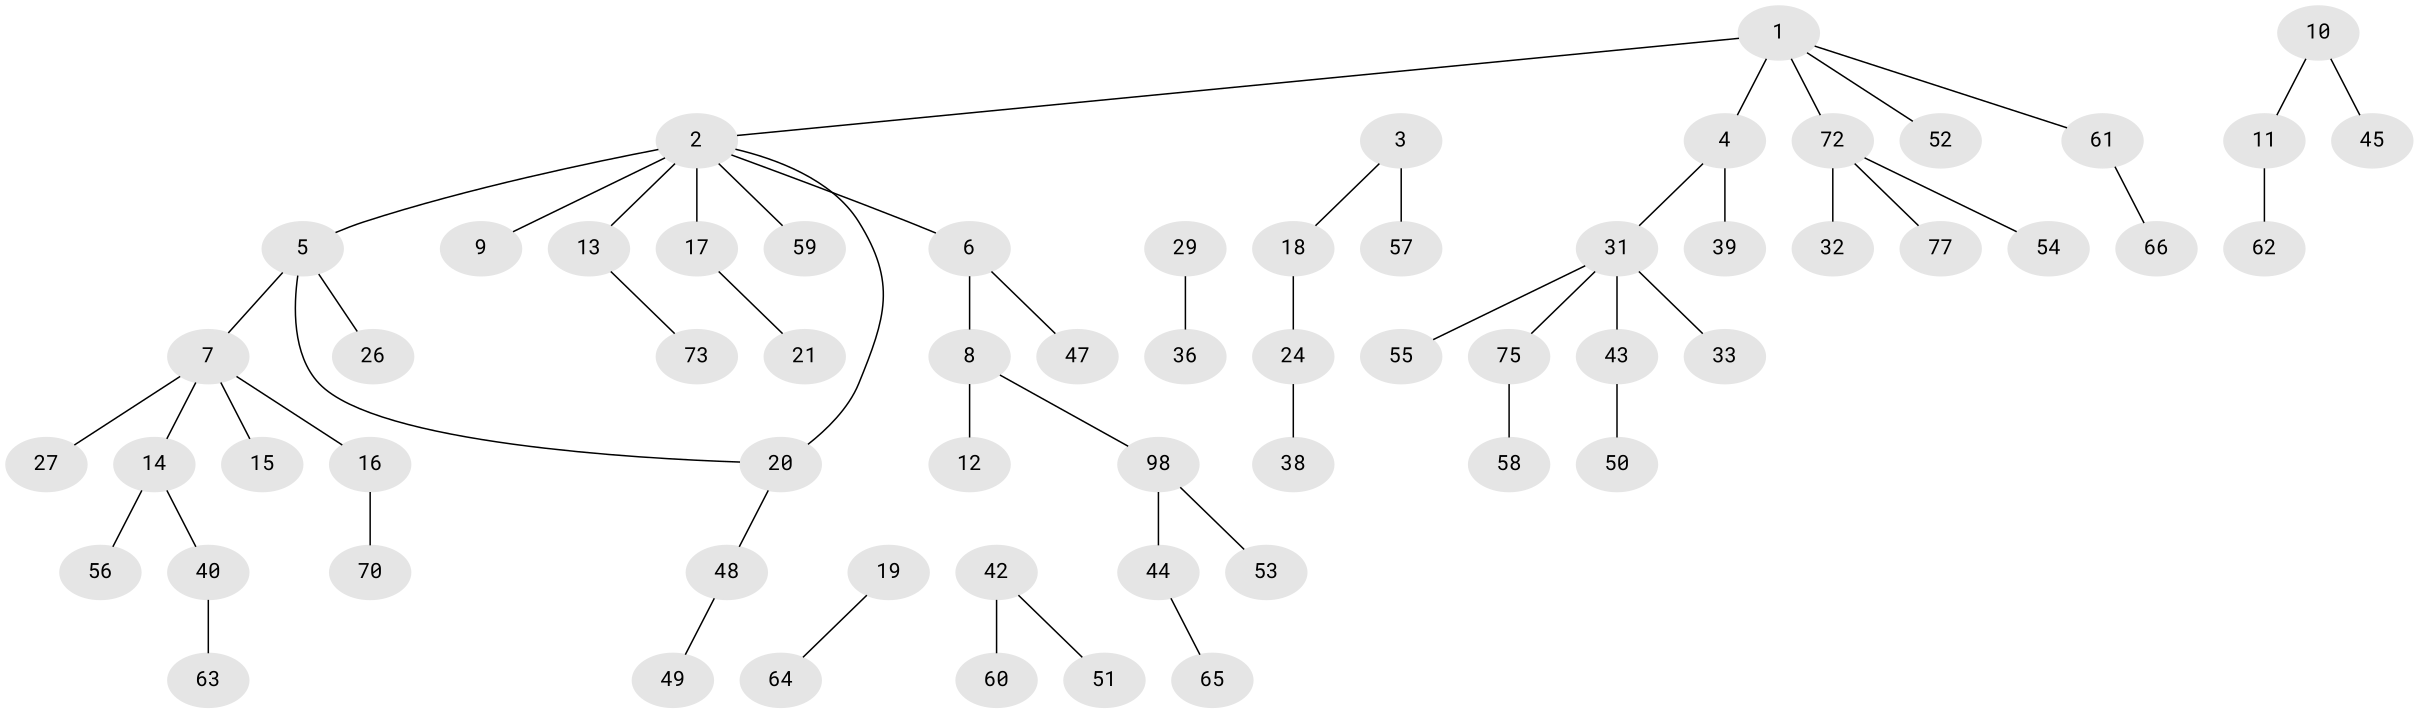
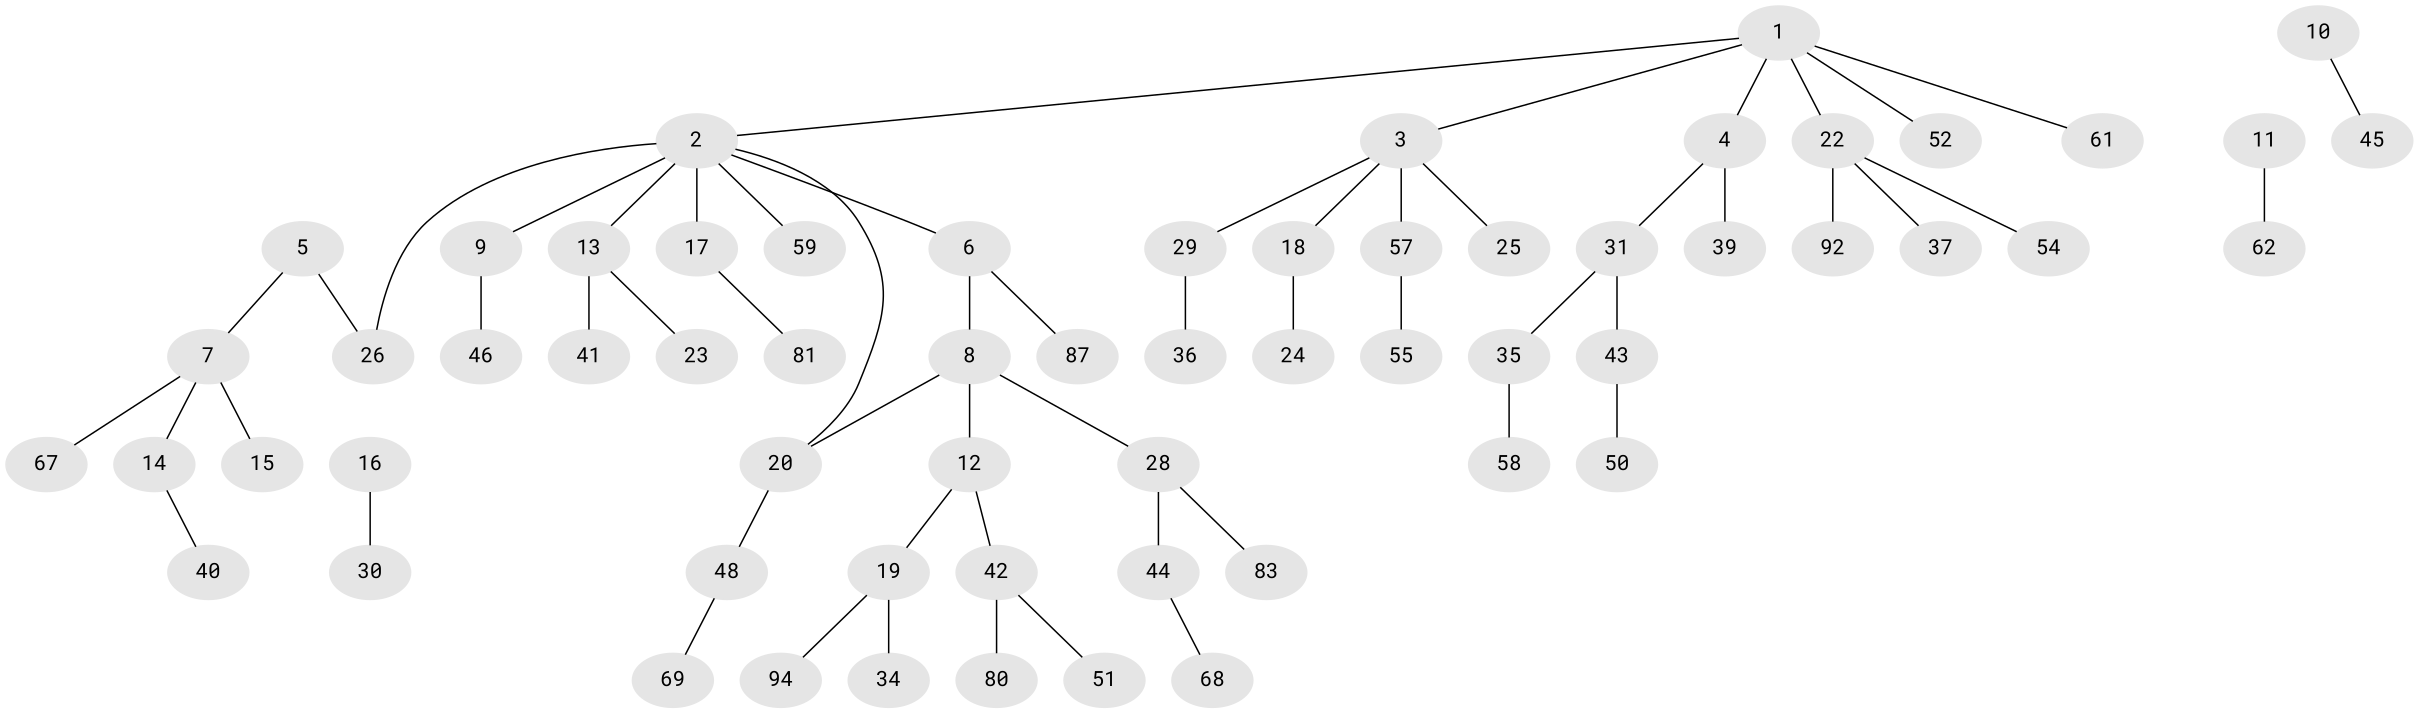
edge "1" -- "3": added
edge "10" -- "11": removed
node "72": label "72" -> "22"
edge "2" -- "5": now "2" -- "26"
edge "3" -- "29": added
node "25": added
node "32": label "32" -> "92"
node "77": label "77" -> "37"
node "66": removed
edge "31" -- "55": now "57" -- "55"
node "46": added
node "41": added
node "73": label "73" -> "23"
node "21": label "21" -> "81"
node "47": label "47" -> "87"
node "75": label "75" -> "35"
node "33": removed
edge "7" -- "16": removed
edge "5" -- "20": now "8" -- "20"
node "27": label "27" -> "67"
node "98": label "98" -> "28"
node "38": removed
edge "12" -- "19": added
edge "12" -- "42": added
node "56": removed
node "70": label "70" -> "30"
node "53": label "53" -> "83"
node "63": removed
node "49": label "49" -> "69"
node "64": label "64" -> "94"
node "34": added
node "60": label "60" -> "80"
node "65": label "65" -> "68"
